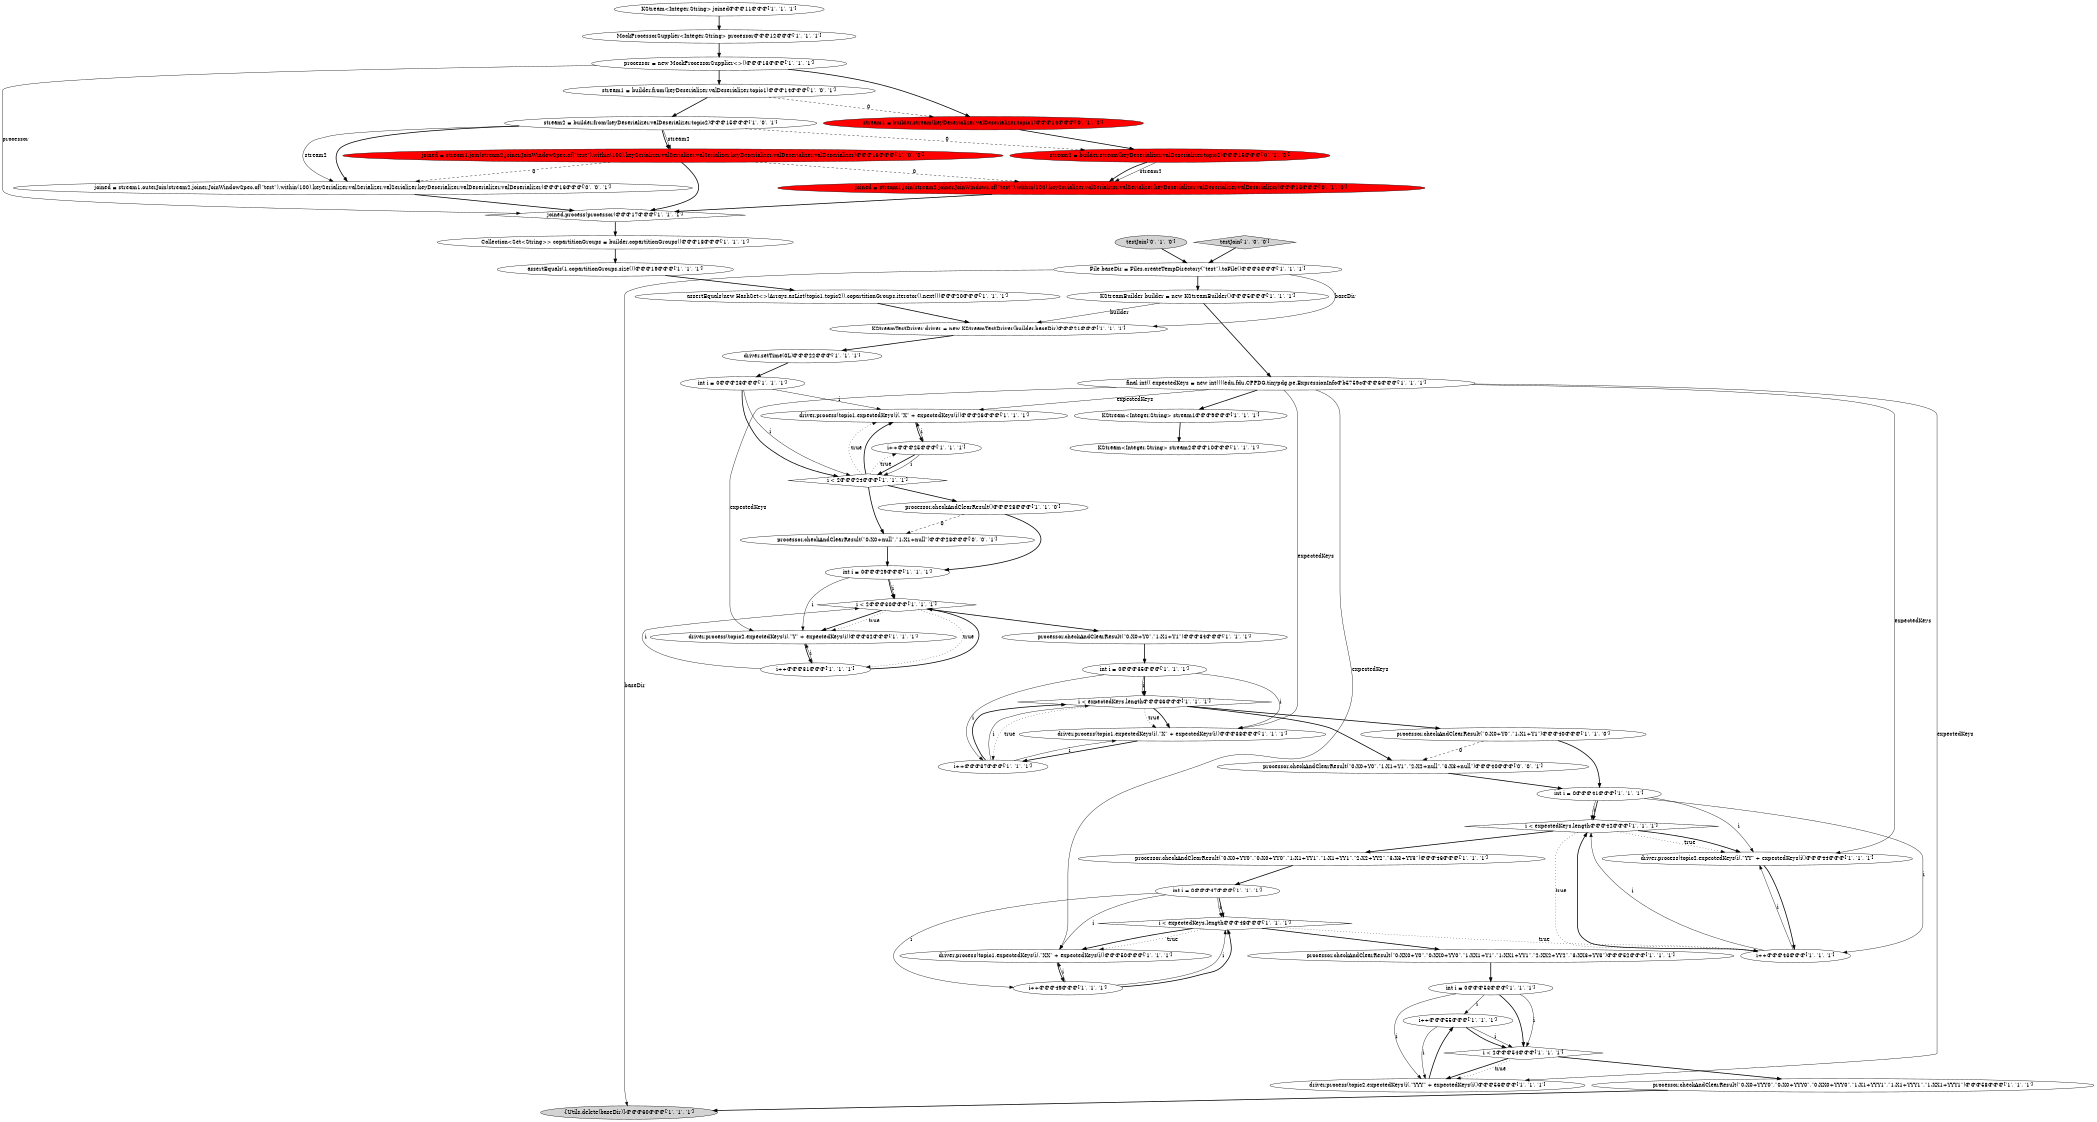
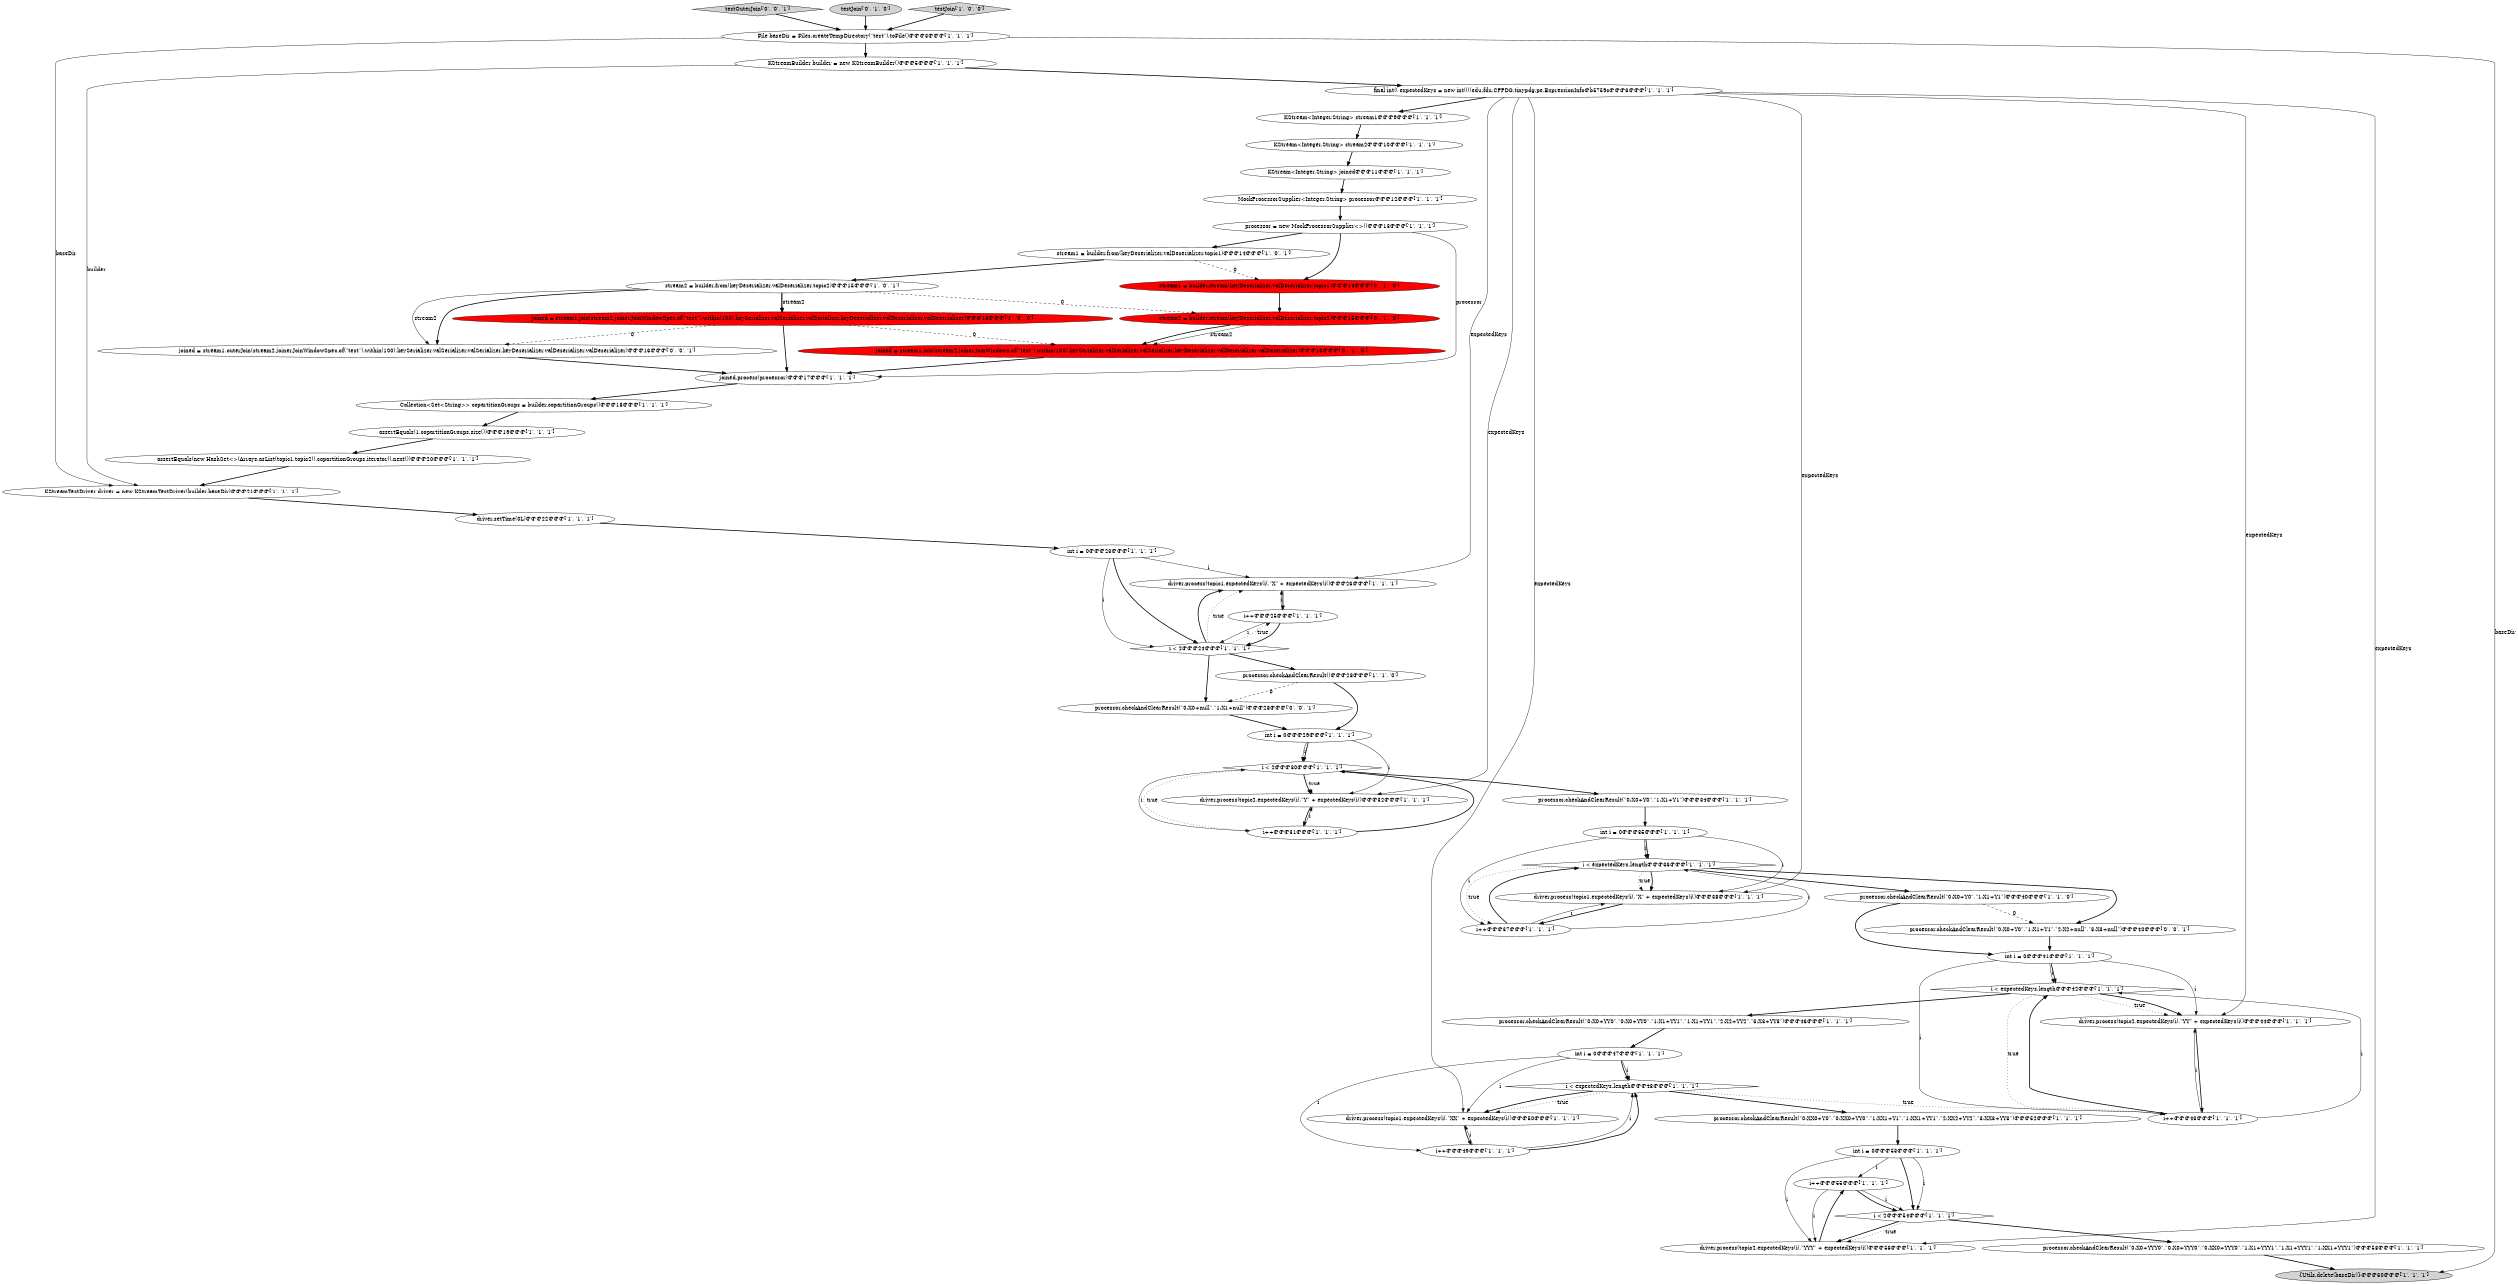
node "testOuterJoin['0', '0', '1']": added
edge "KStream<Integer,String> stream2@@@10@@@['1', '1', '1']" -> "KStream<Integer,String> joined@@@11@@@['1', '1', '1']": added
node "joined.process(processor)@@@17@@@['1', '1', '1']": shape diamond -> ellipse
